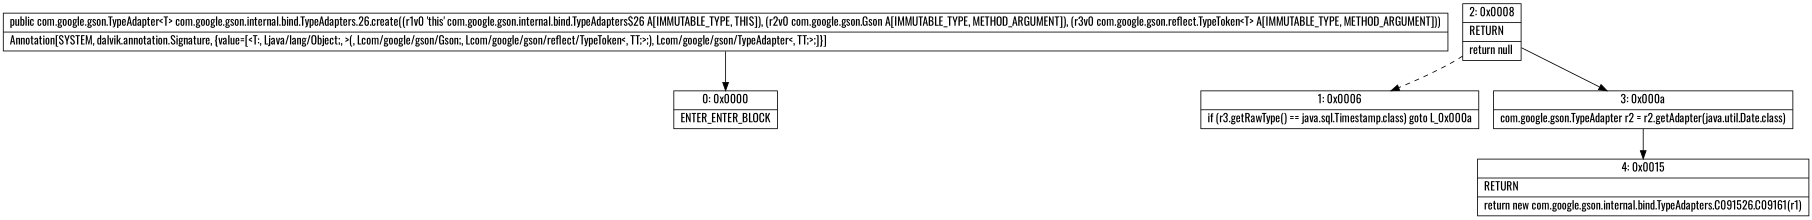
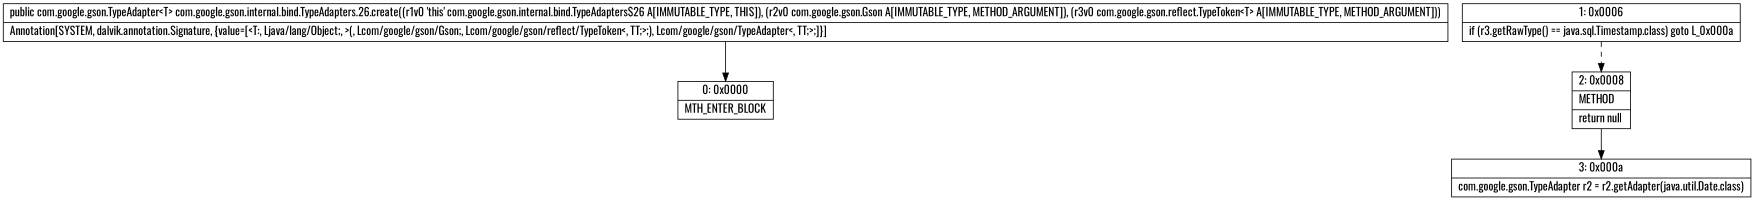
node "2: 0x0008": text "RETURN" -> "METHOD"
edge "2: 0x0008" -> "1: 0x0006": reversed
node "0: 0x0000": text "ENTER_ENTER_BLOCK" -> "MTH_ENTER_BLOCK"
node "4: 0x0015": removed
